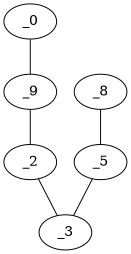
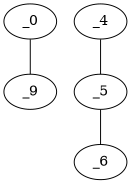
node "_8": label "_8" -> "_4"
node "_2": removed
node "_3": label "_3" -> "_6"
